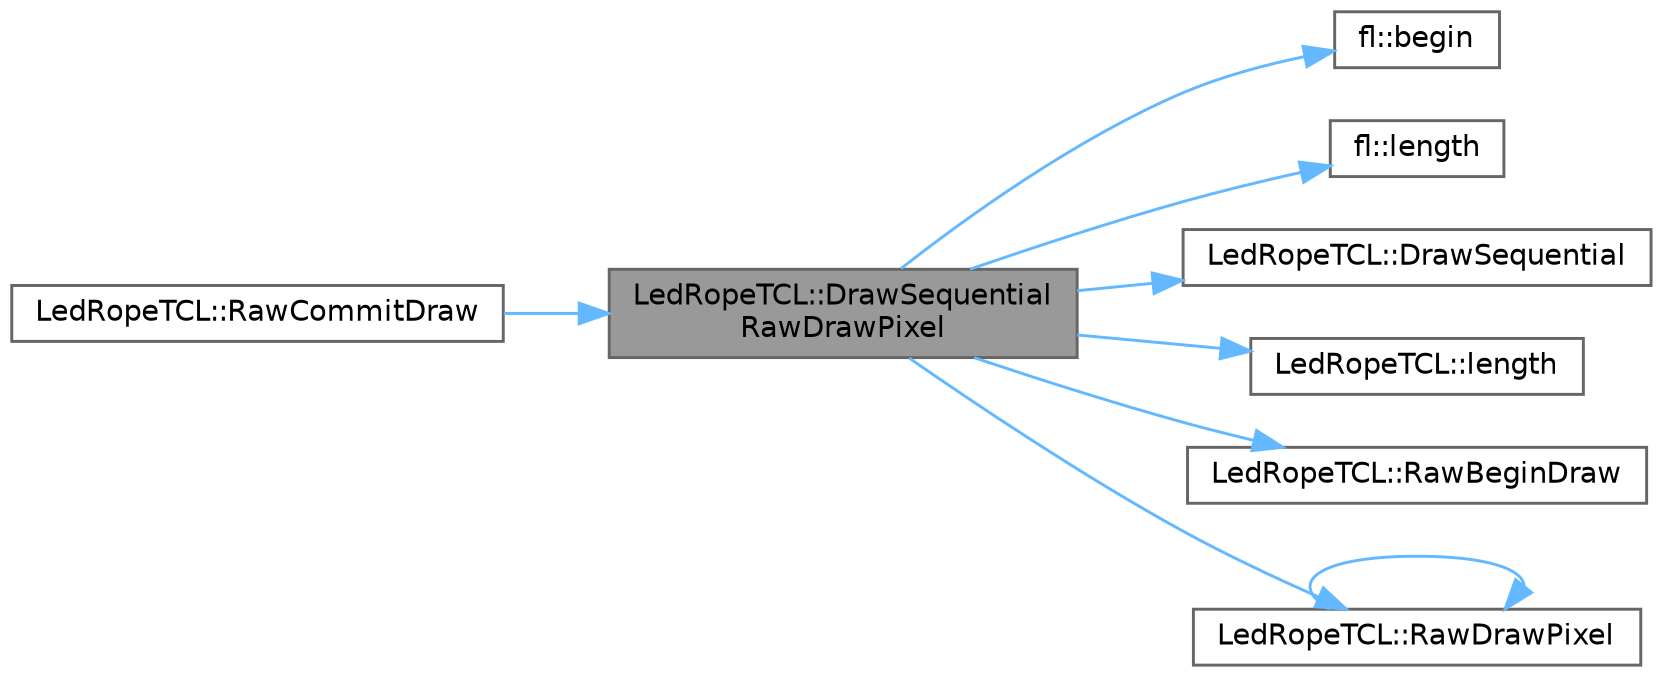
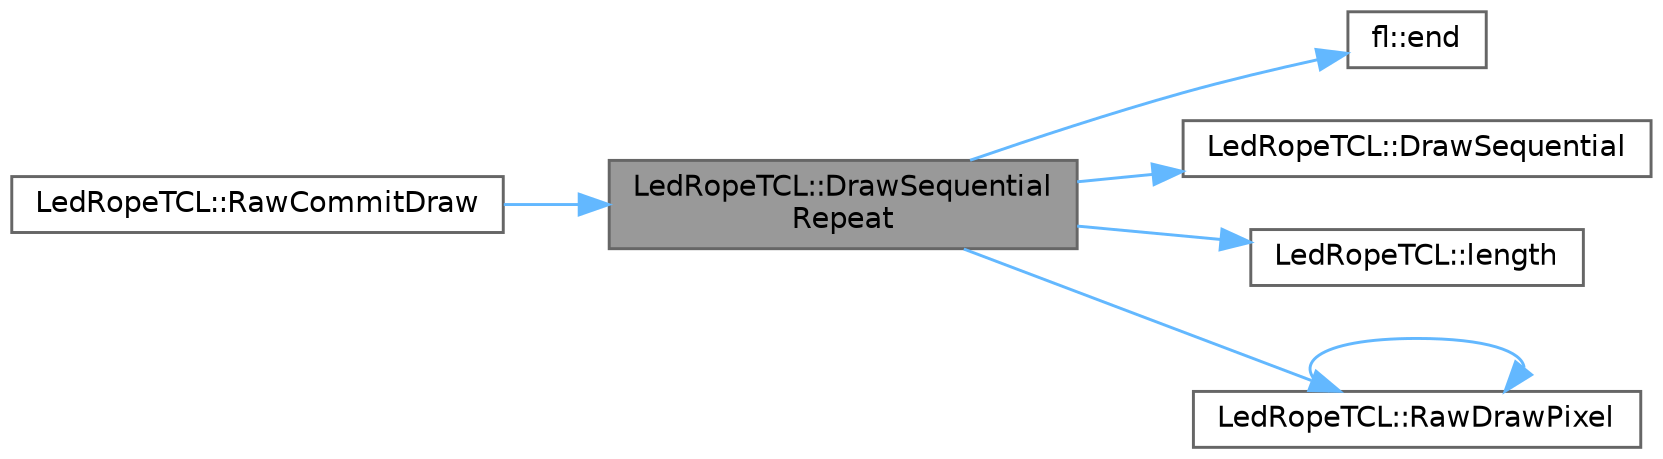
node "fl::begin": removed
node "fl::length": label "fl::length" -> "fl::end"
node "LedRopeTCL::DrawSequential RawDrawPixel": label "LedRopeTCL::DrawSequential RawDrawPixel" -> "LedRopeTCL::DrawSequential Repeat"
node "LedRopeTCL::RawBeginDraw": removed
